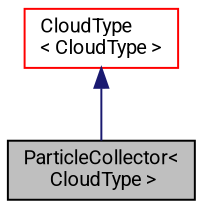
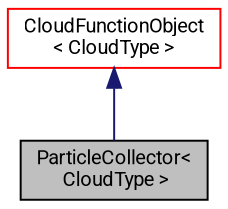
node "CloudType < CloudType >": label "CloudType < CloudType >" -> "CloudFunctionObject < CloudType >"
